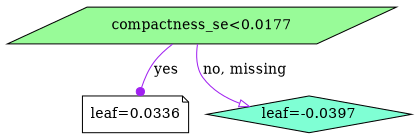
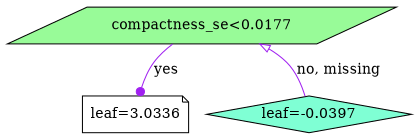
edge "compactness_se<0.0177" -> "leaf=-0.0397": reversed
node "leaf=0.0336": label "leaf=0.0336" -> "leaf=3.0336"
